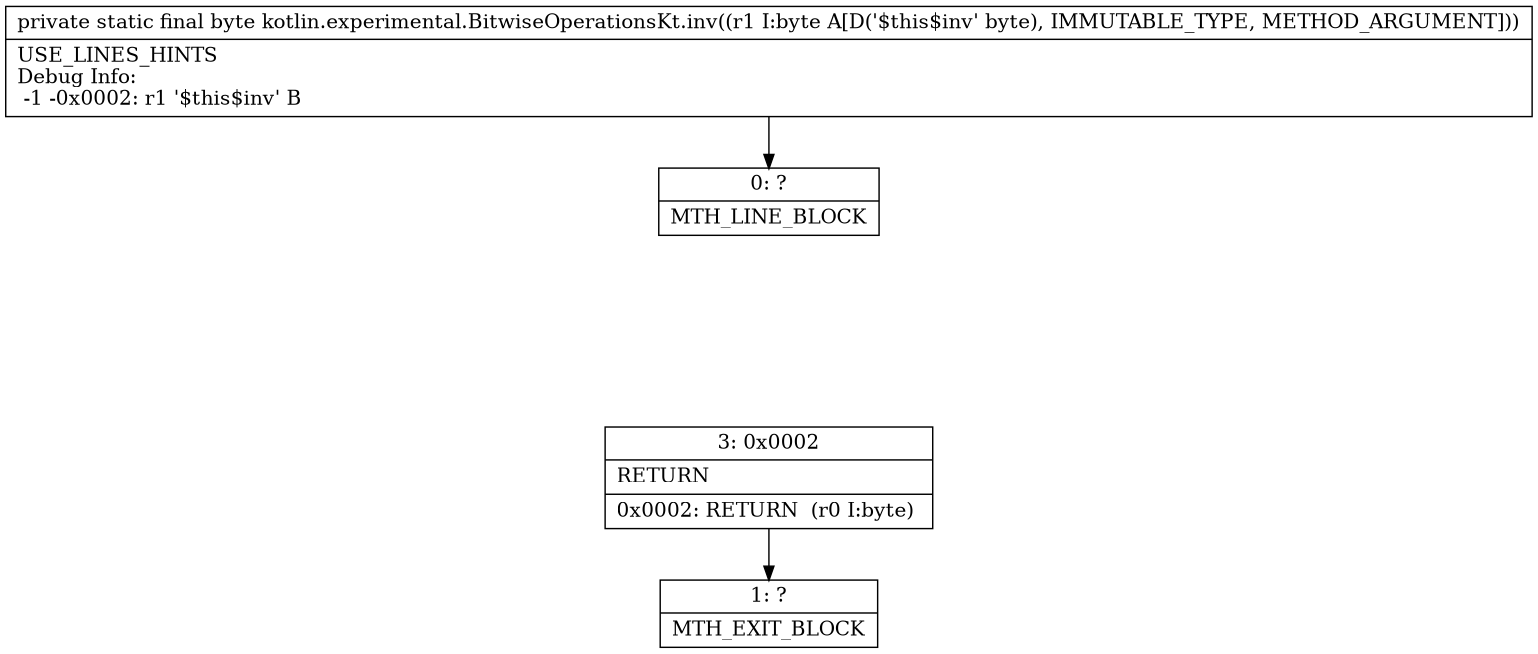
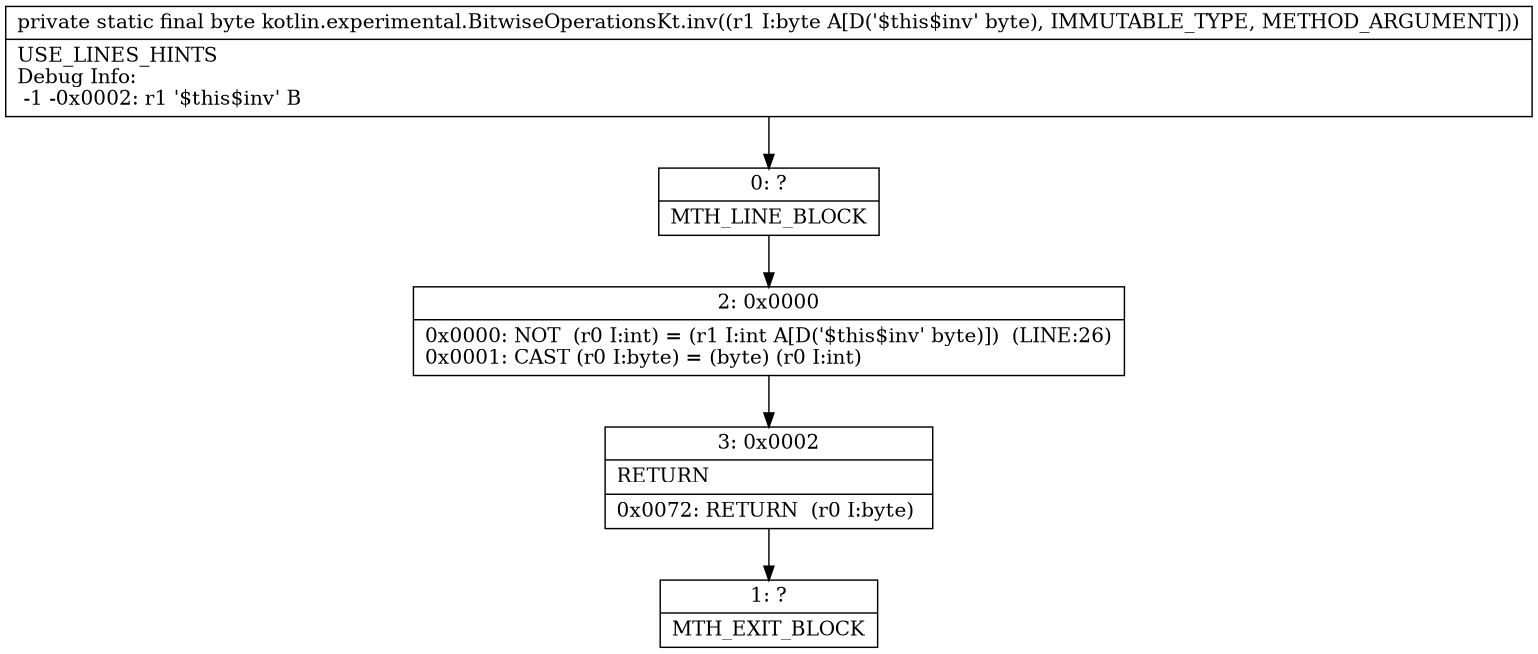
node "2: 0x0000": added
node "3: 0x0002": text "0x0002: RETURN  (r0 I:byte)" -> "0x0072: RETURN  (r0 I:byte)"
